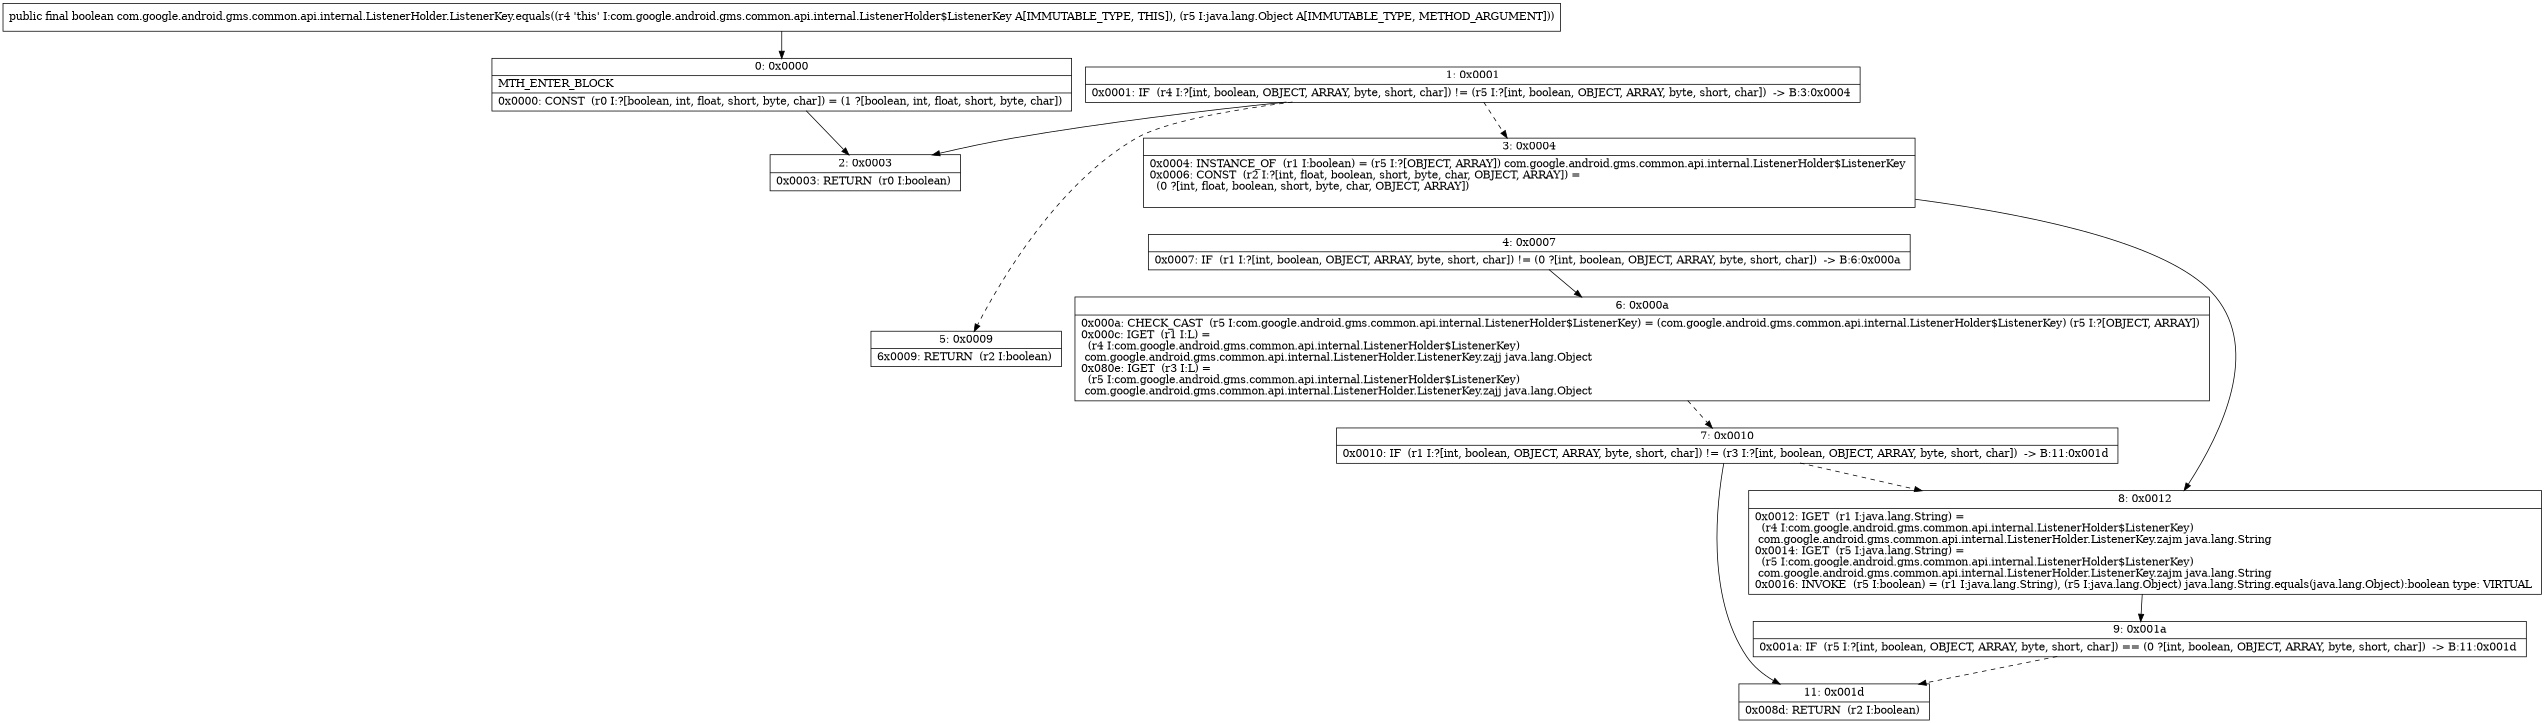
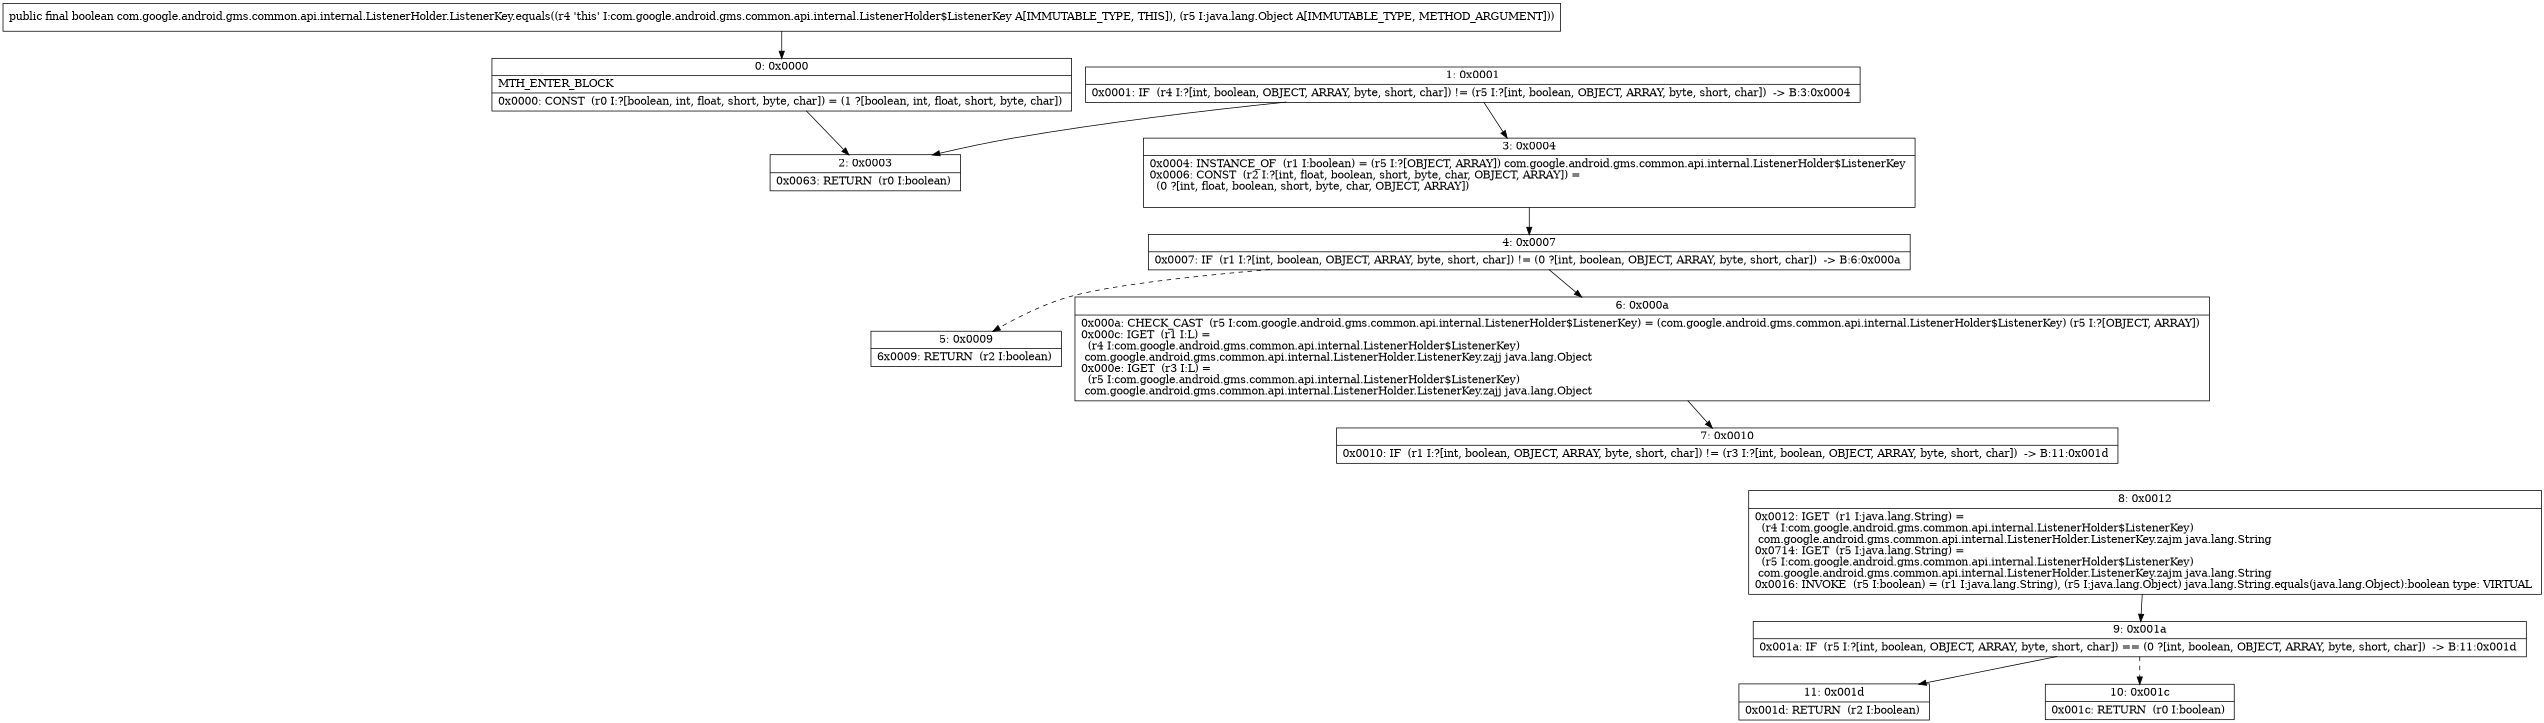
edge "1: 0x0001" -> "3: 0x0004": style dashed -> solid
edge "1: 0x0001" -> "5: 0x0009": now "4: 0x0007" -> "5: 0x0009"
node "2: 0x0003": text "0x0003: RETURN  (r0 I:boolean)" -> "0x0063: RETURN  (r0 I:boolean)"
edge "3: 0x0004" -> "8: 0x0012": now "3: 0x0004" -> "4: 0x0007"
node "6: 0x000a": text "0x080e: IGET  (r3 I:L) =" -> "0x000e: IGET  (r3 I:L) ="
edge "6: 0x000a" -> "7: 0x0010": style dashed -> solid
edge "7: 0x0010" -> "8: 0x0012": removed
node "8: 0x0012": text "0x0014: IGET  (r5 I:java.lang.String) =" -> "0x0714: IGET  (r5 I:java.lang.String) ="
edge "7: 0x0010" -> "11: 0x001d": removed
edge "9: 0x001a" -> "11: 0x001d": style dashed -> solid
node "10: 0x001c": added
node "11: 0x001d": text "0x008d: RETURN  (r2 I:boolean)" -> "0x001d: RETURN  (r2 I:boolean)"
